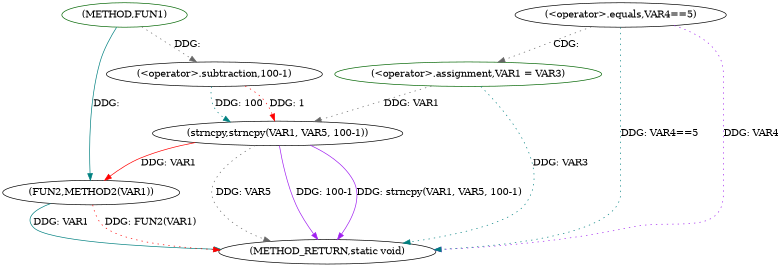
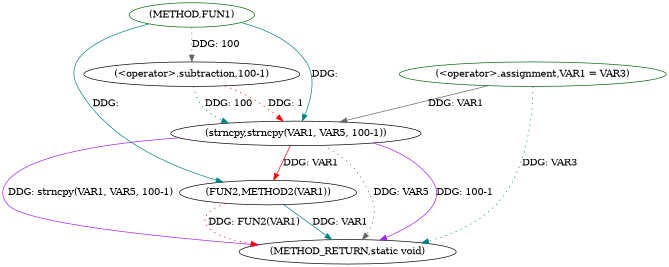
node "(<operator>.equals,VAR4==5)": removed
edge "(METHOD,FUN1)" -> "(<operator>.subtraction,100-1)": label "DDG: " -> "DDG: 100"
edge "(METHOD,FUN1)" -> "(strncpy,strncpy(VAR1, VAR5, 100-1))": added, label "DDG:"
edge "(<operator>.assignment,VAR1 = VAR3)" -> "(strncpy,strncpy(VAR1, VAR5, 100-1))": style dotted -> solid
